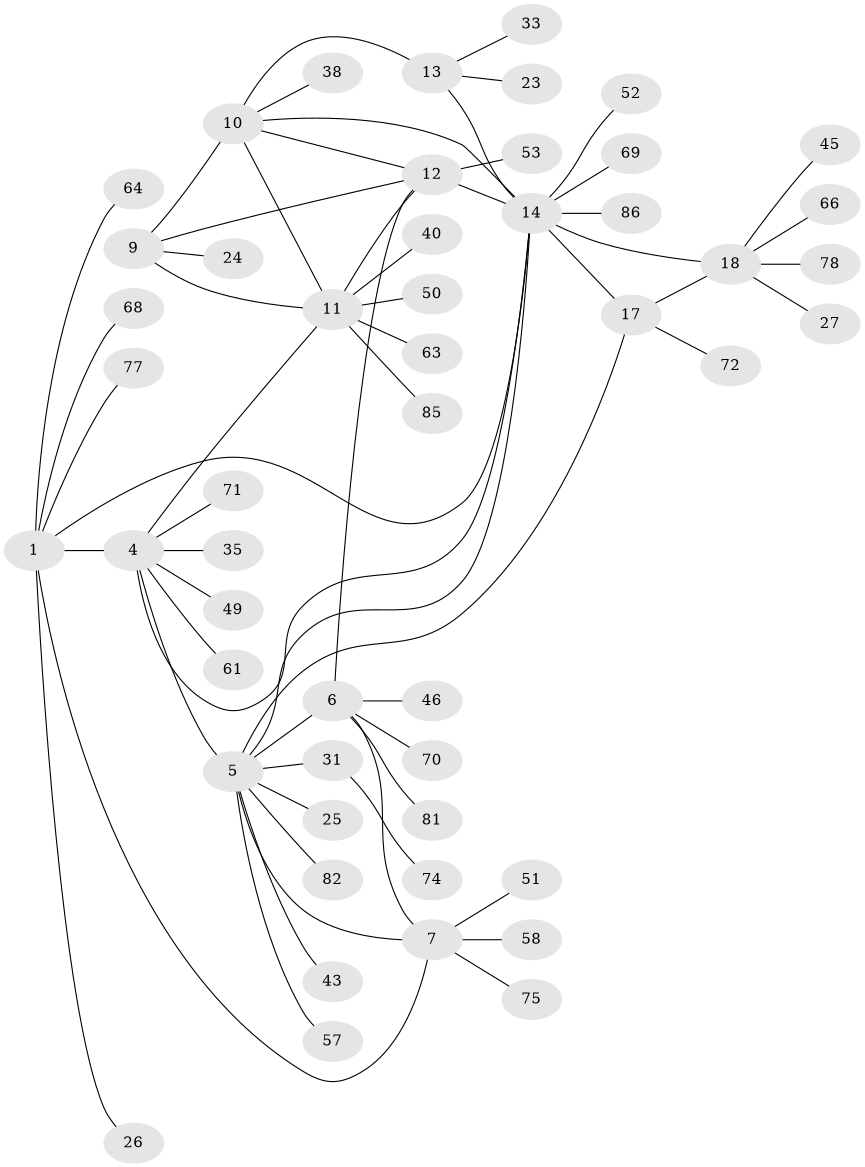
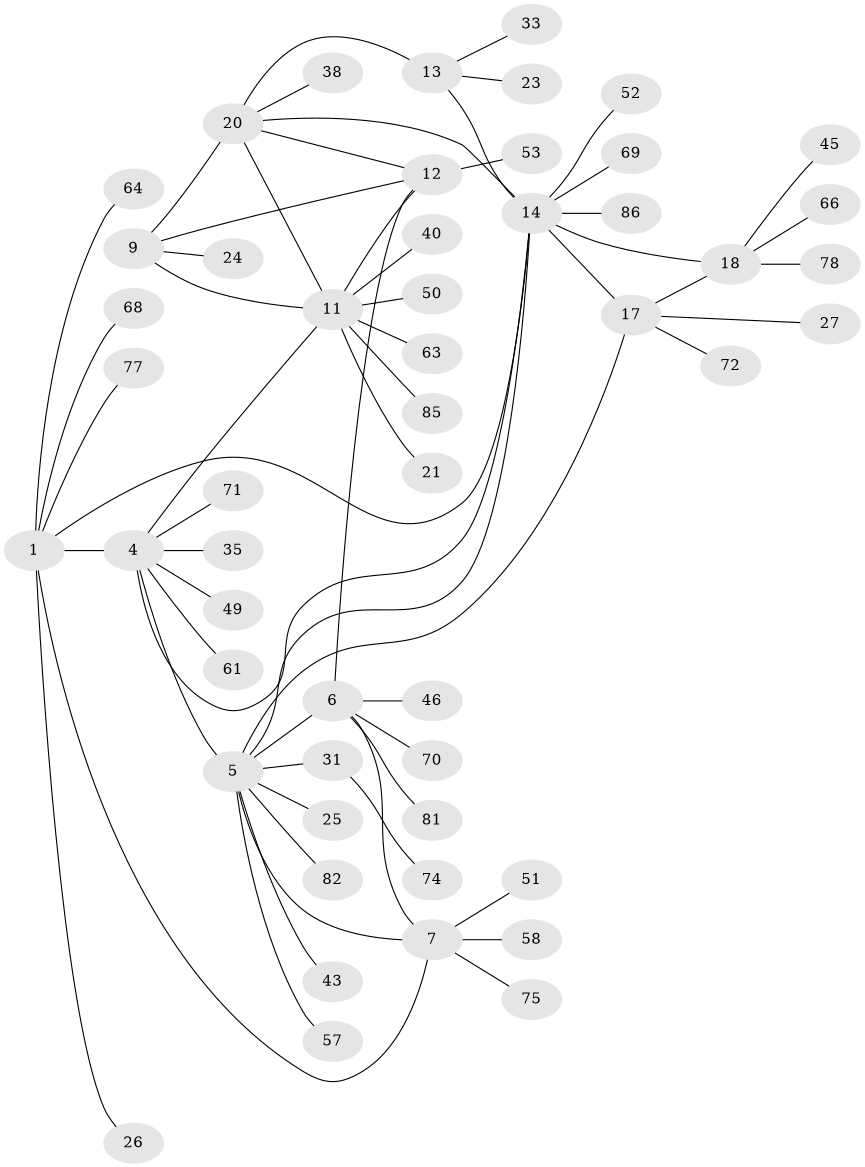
node "10": label "10" -> "20"
edge "12" -- "14": removed
edge "18" -- "27": now "17" -- "27"
node "21": added
